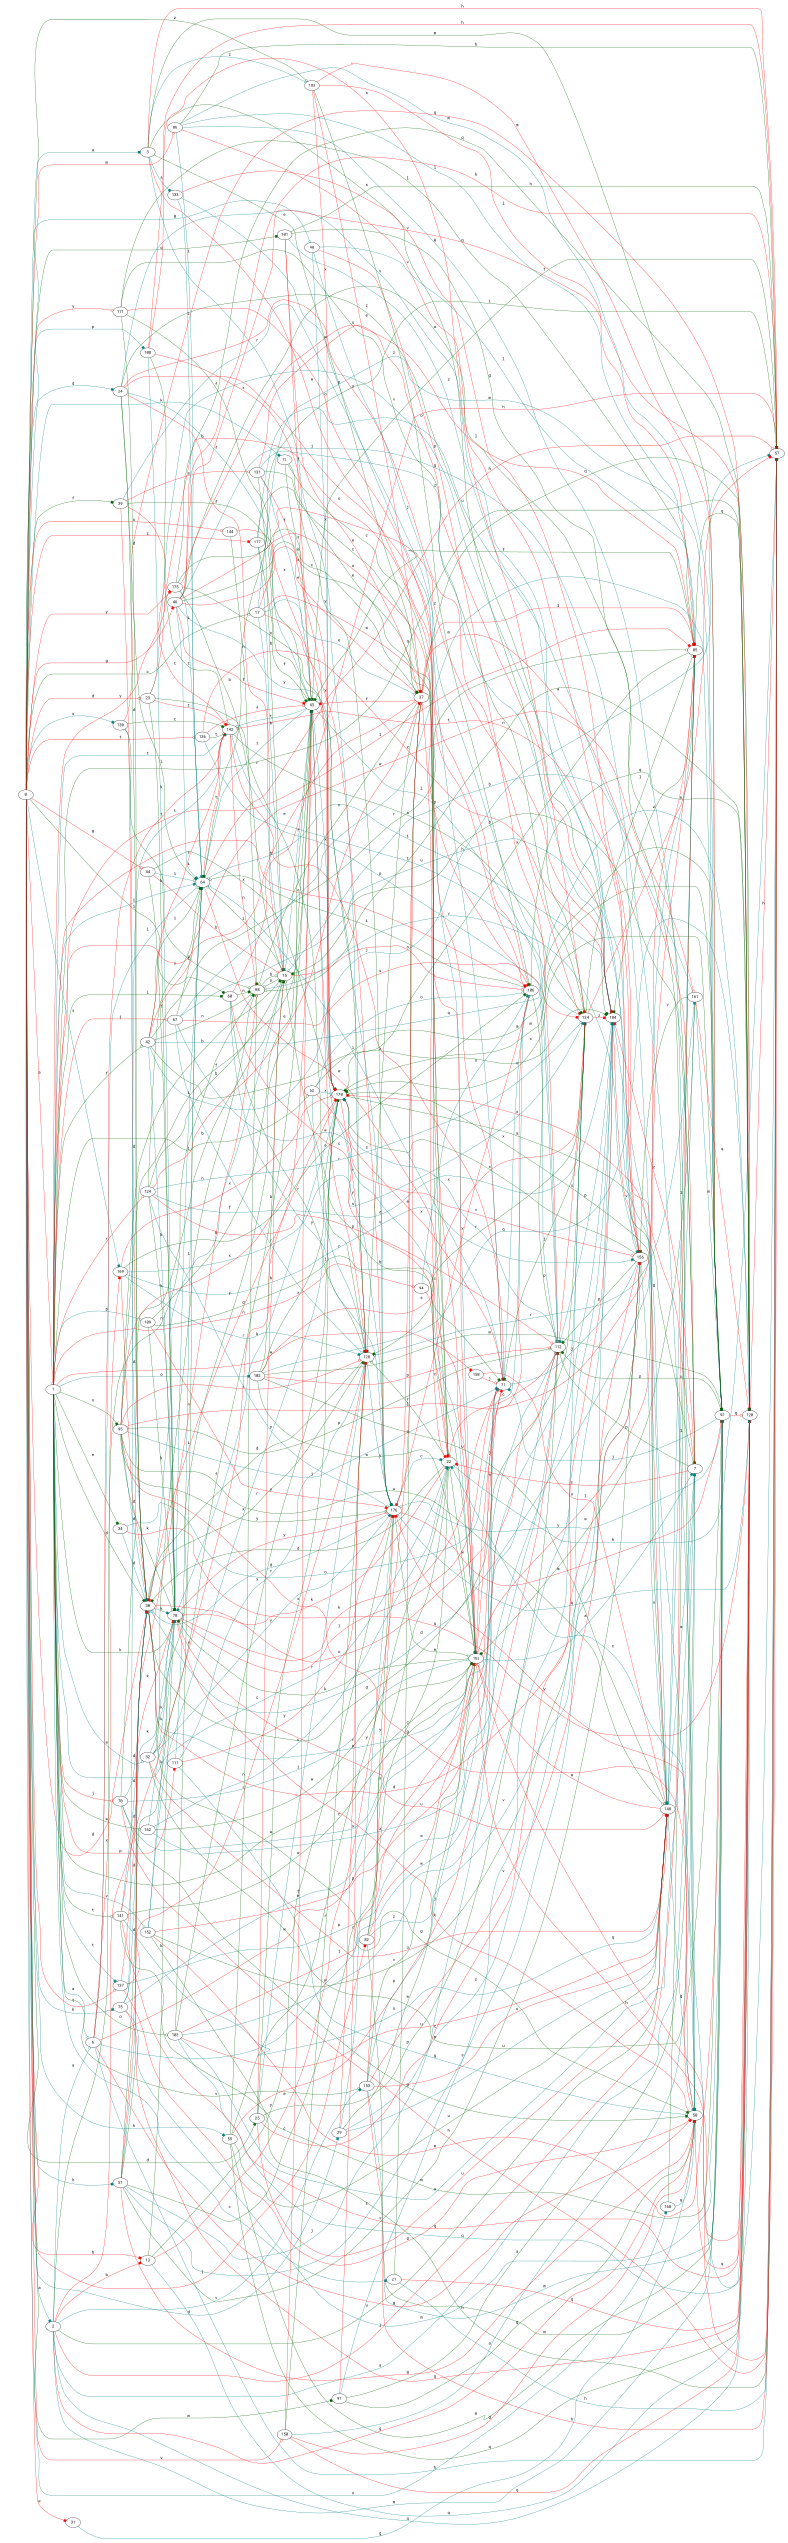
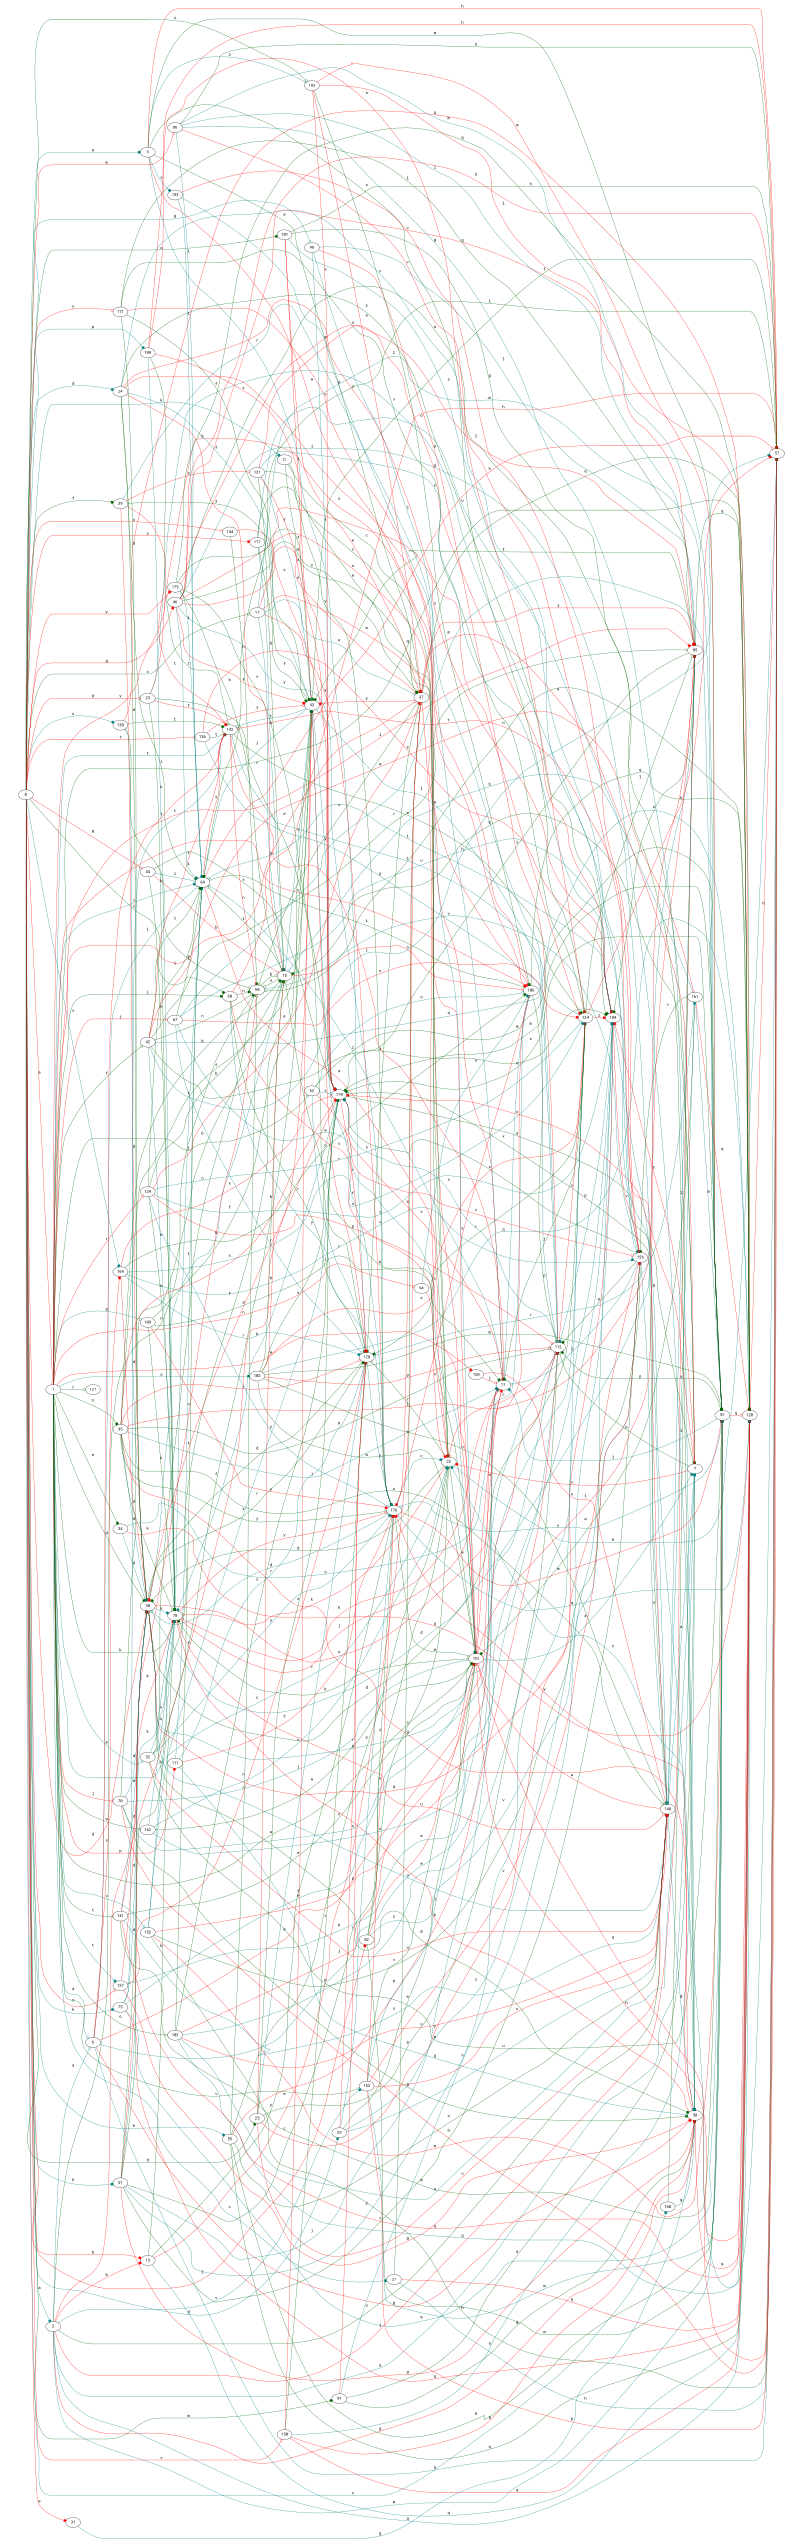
edge "175" -> "128": now "175" -> "170"
edge "44" -> "78": label "f" -> "k"
node "121": added
edge "30" -> "148": added, label "u"
